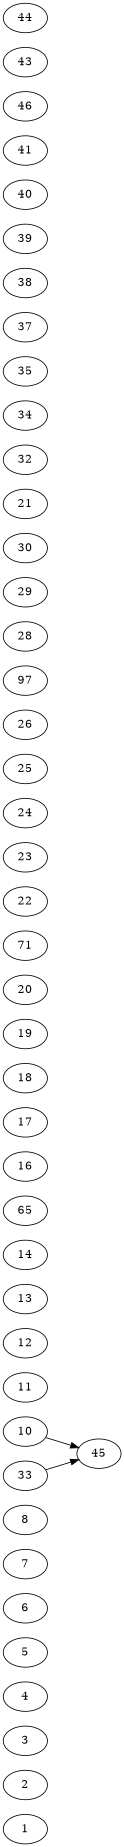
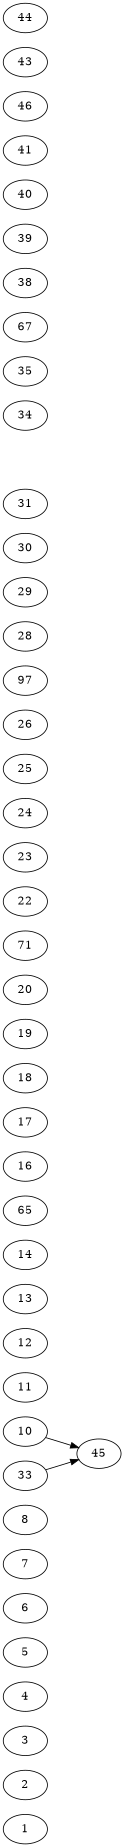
node "37": label "37" -> "67"
node "32": removed
node "21": label "21" -> "31"
